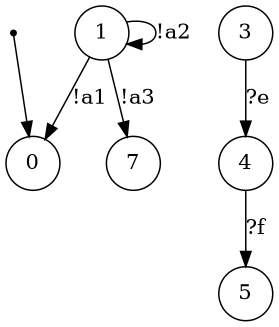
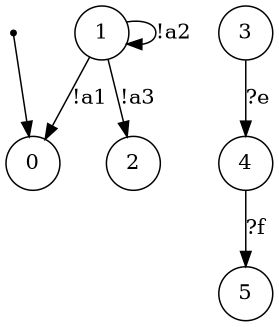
node "7": label "7" -> "2"
